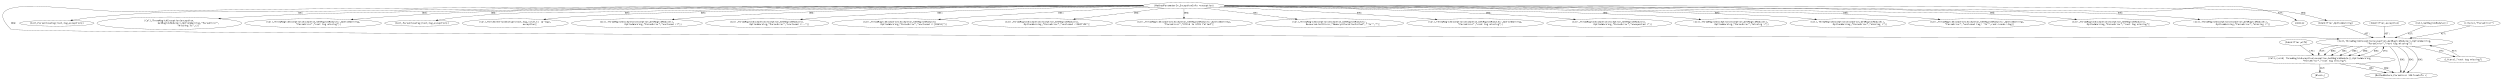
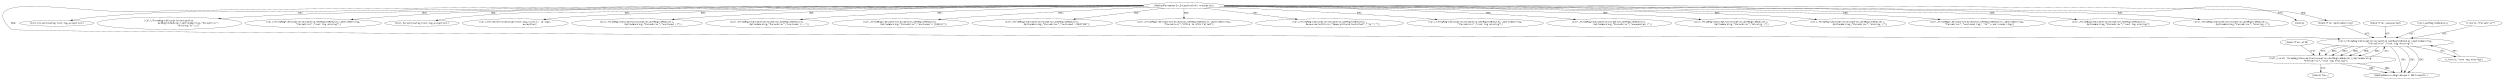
node "(Identifier,exception)": label "(Identifier,exception)" -> "(Identifier,unexpected)"
node "(Block,)": label "(Block,)" -> "(Identifier,)"
node "(MethodReturn,ParseError XMLTreeInfo *)": label "(MethodReturn,ParseError XMLTreeInfo *)" -> "(MethodReturn,MagickExport XMLTreeInfo *)"
